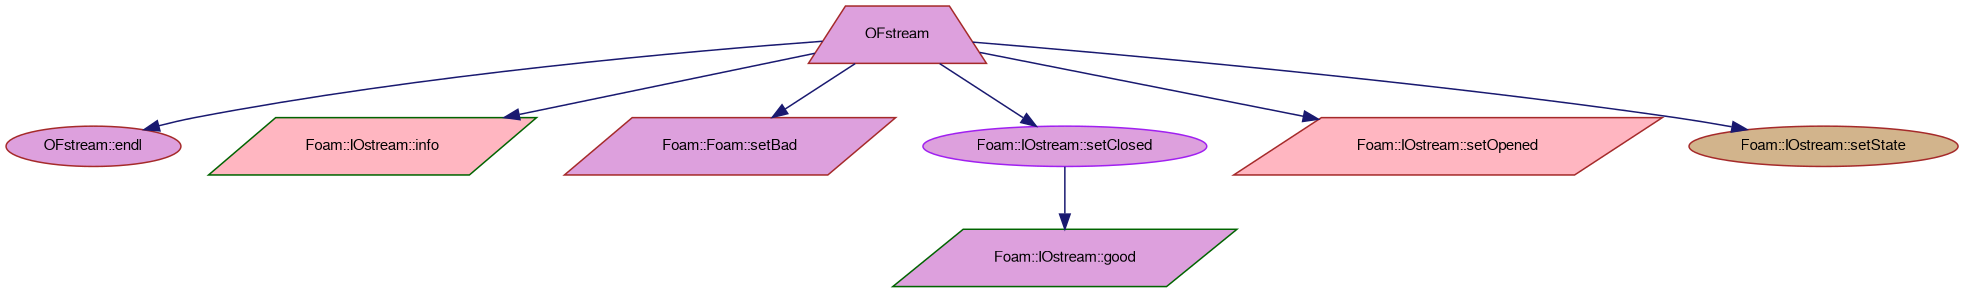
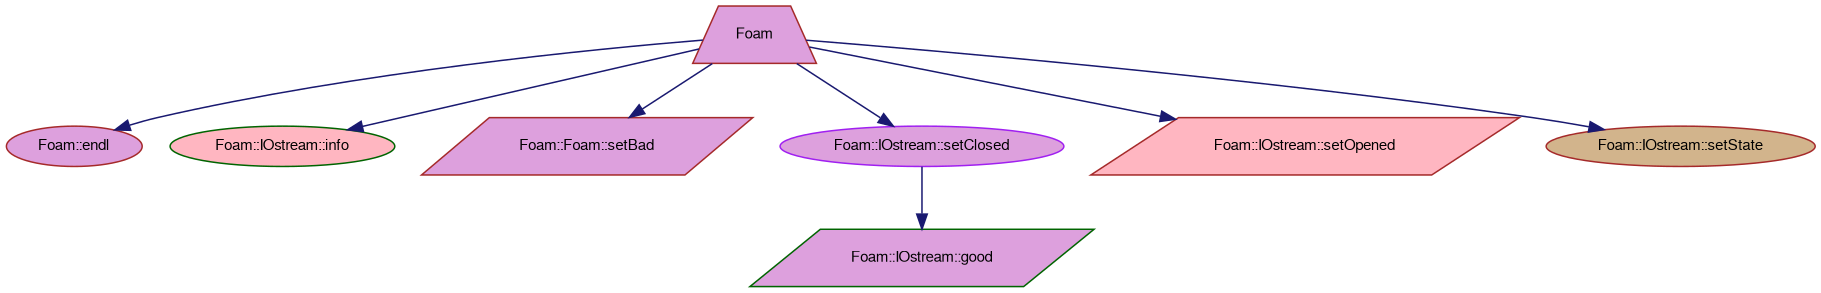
node "OFstream": label "OFstream" -> "Foam"
node "OFstream::endl": label "OFstream::endl" -> "Foam::endl"
node "Foam::IOstream::info": shape parallelogram -> ellipse
